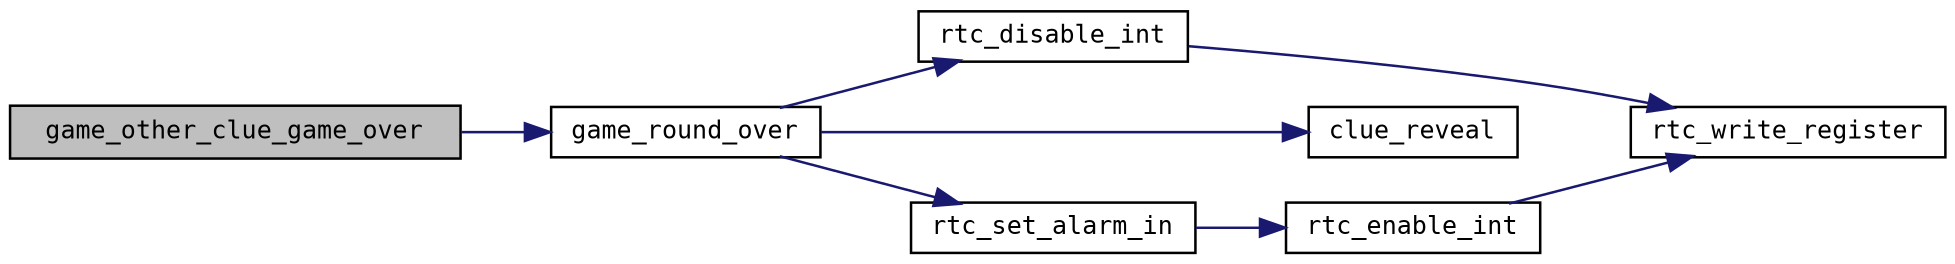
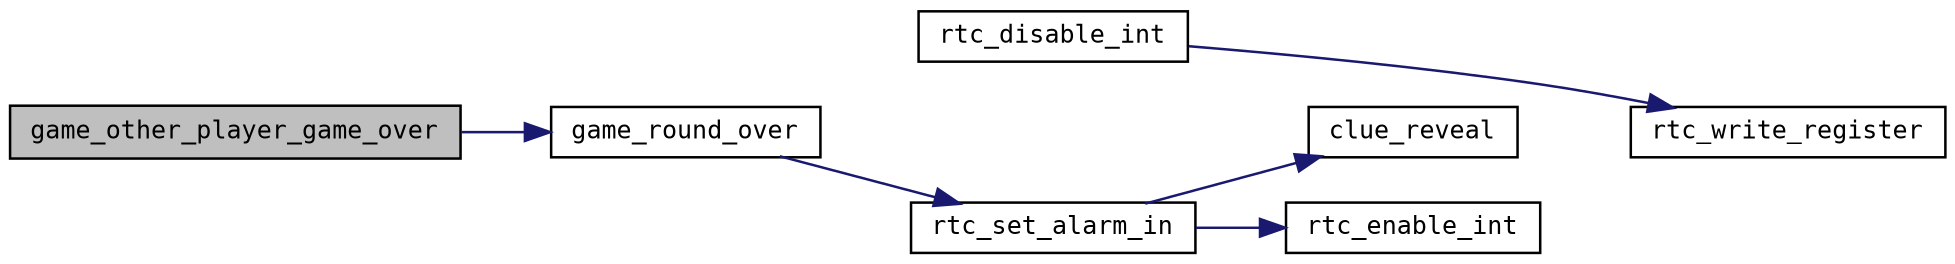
edge "game_round_over" -> "rtc_disable_int": removed
node "game_other_clue_game_over": label "game_other_clue_game_over" -> "game_other_player_game_over"
edge "game_round_over" -> "clue_reveal": now "rtc_set_alarm_in" -> "clue_reveal"
edge "rtc_enable_int" -> "rtc_write_register": removed
